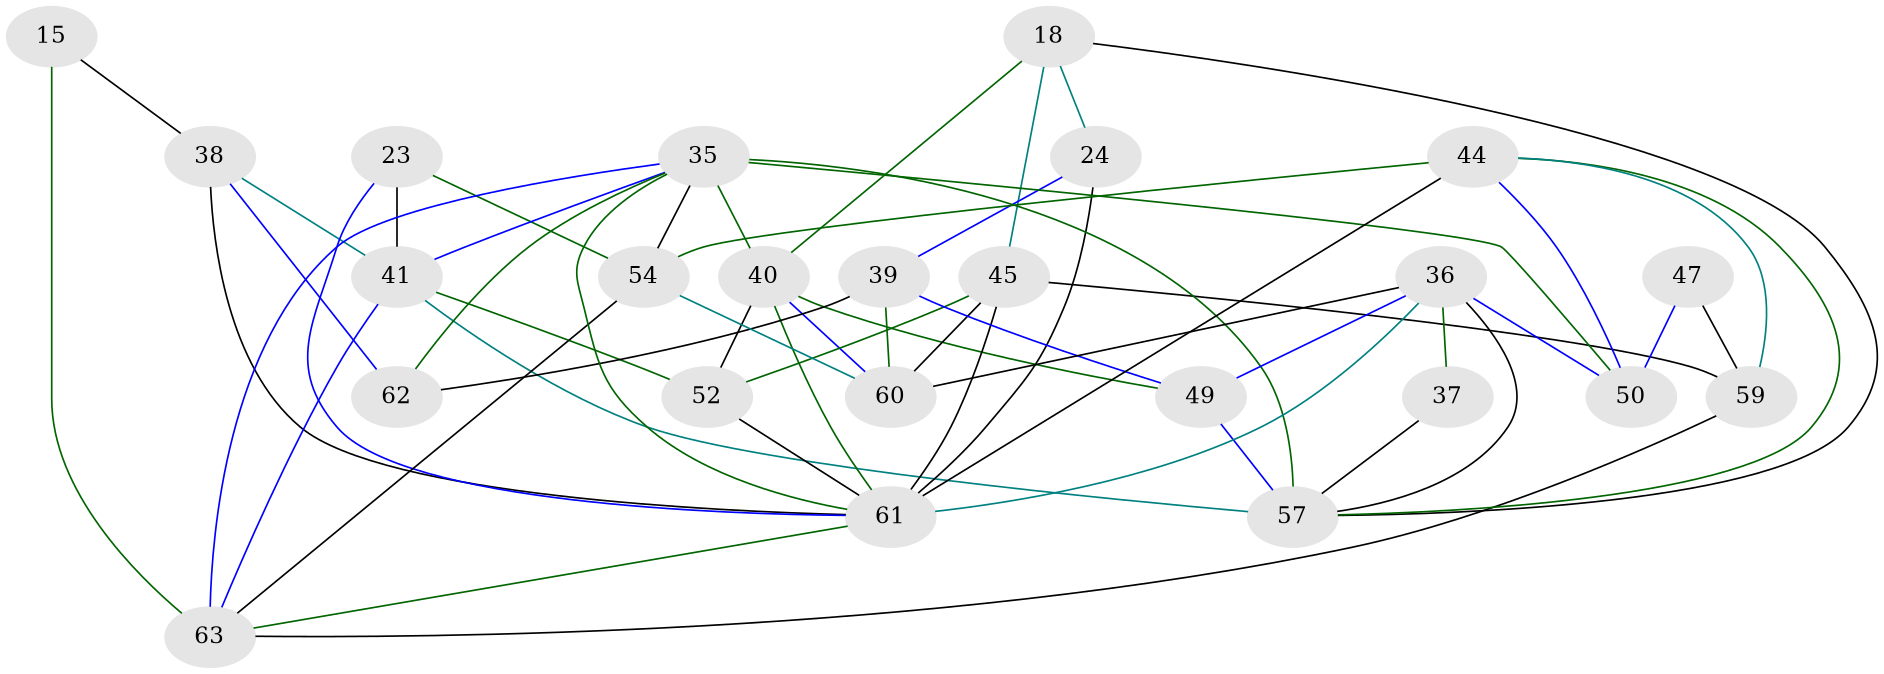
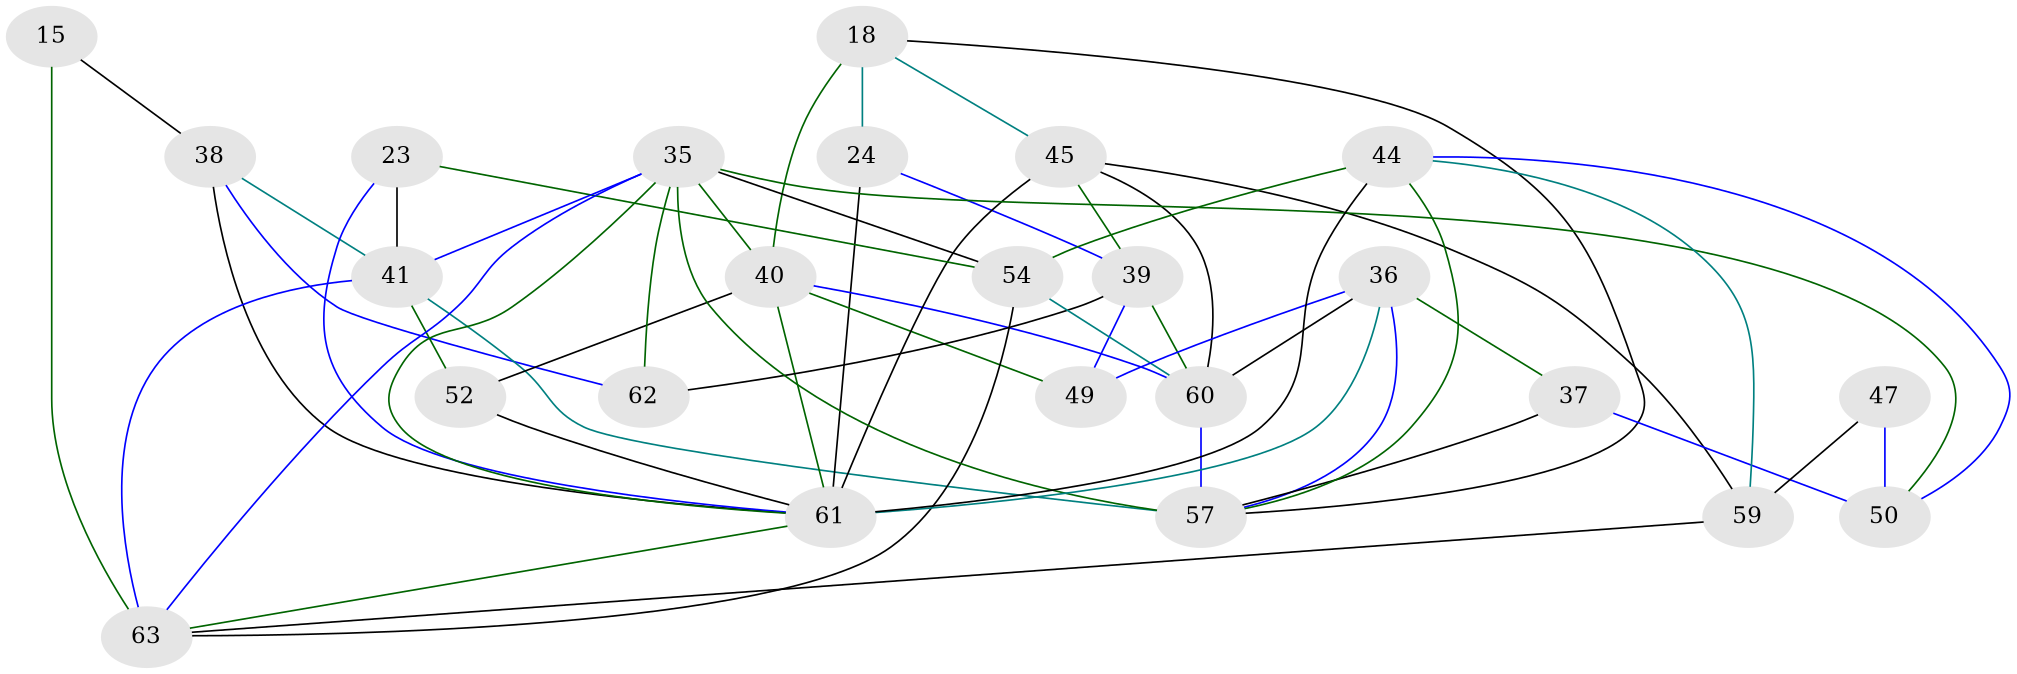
edge "36" -- "50": now "37" -- "50"
edge "45" -- "52": now "45" -- "39"
edge "36" -- "57": color black -> blue
edge "49" -- "57": now "60" -- "57"
